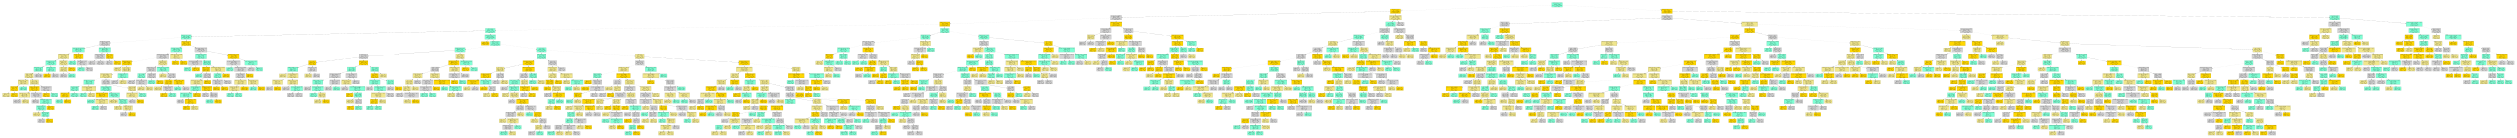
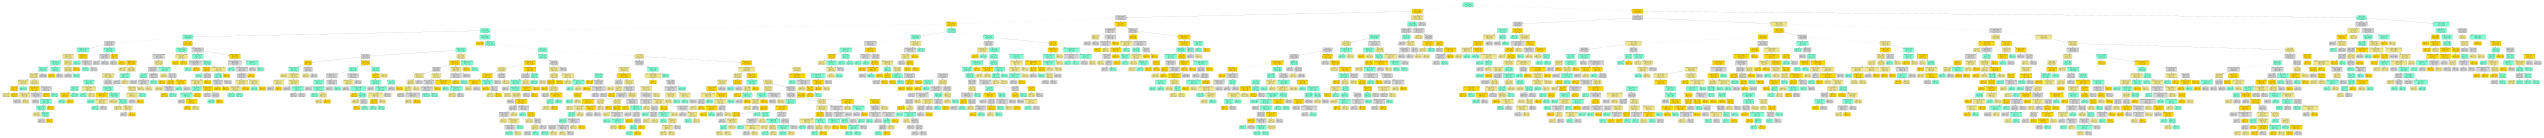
node "gini = 0.0 samples = 550 value = [550, 0] class = spam": removed
